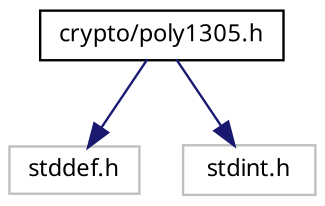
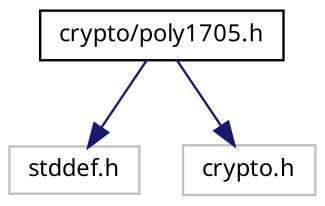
node "crypto/poly1305.h": label "crypto/poly1305.h" -> "crypto/poly1705.h"
node "stdint.h": label "stdint.h" -> "crypto.h"
